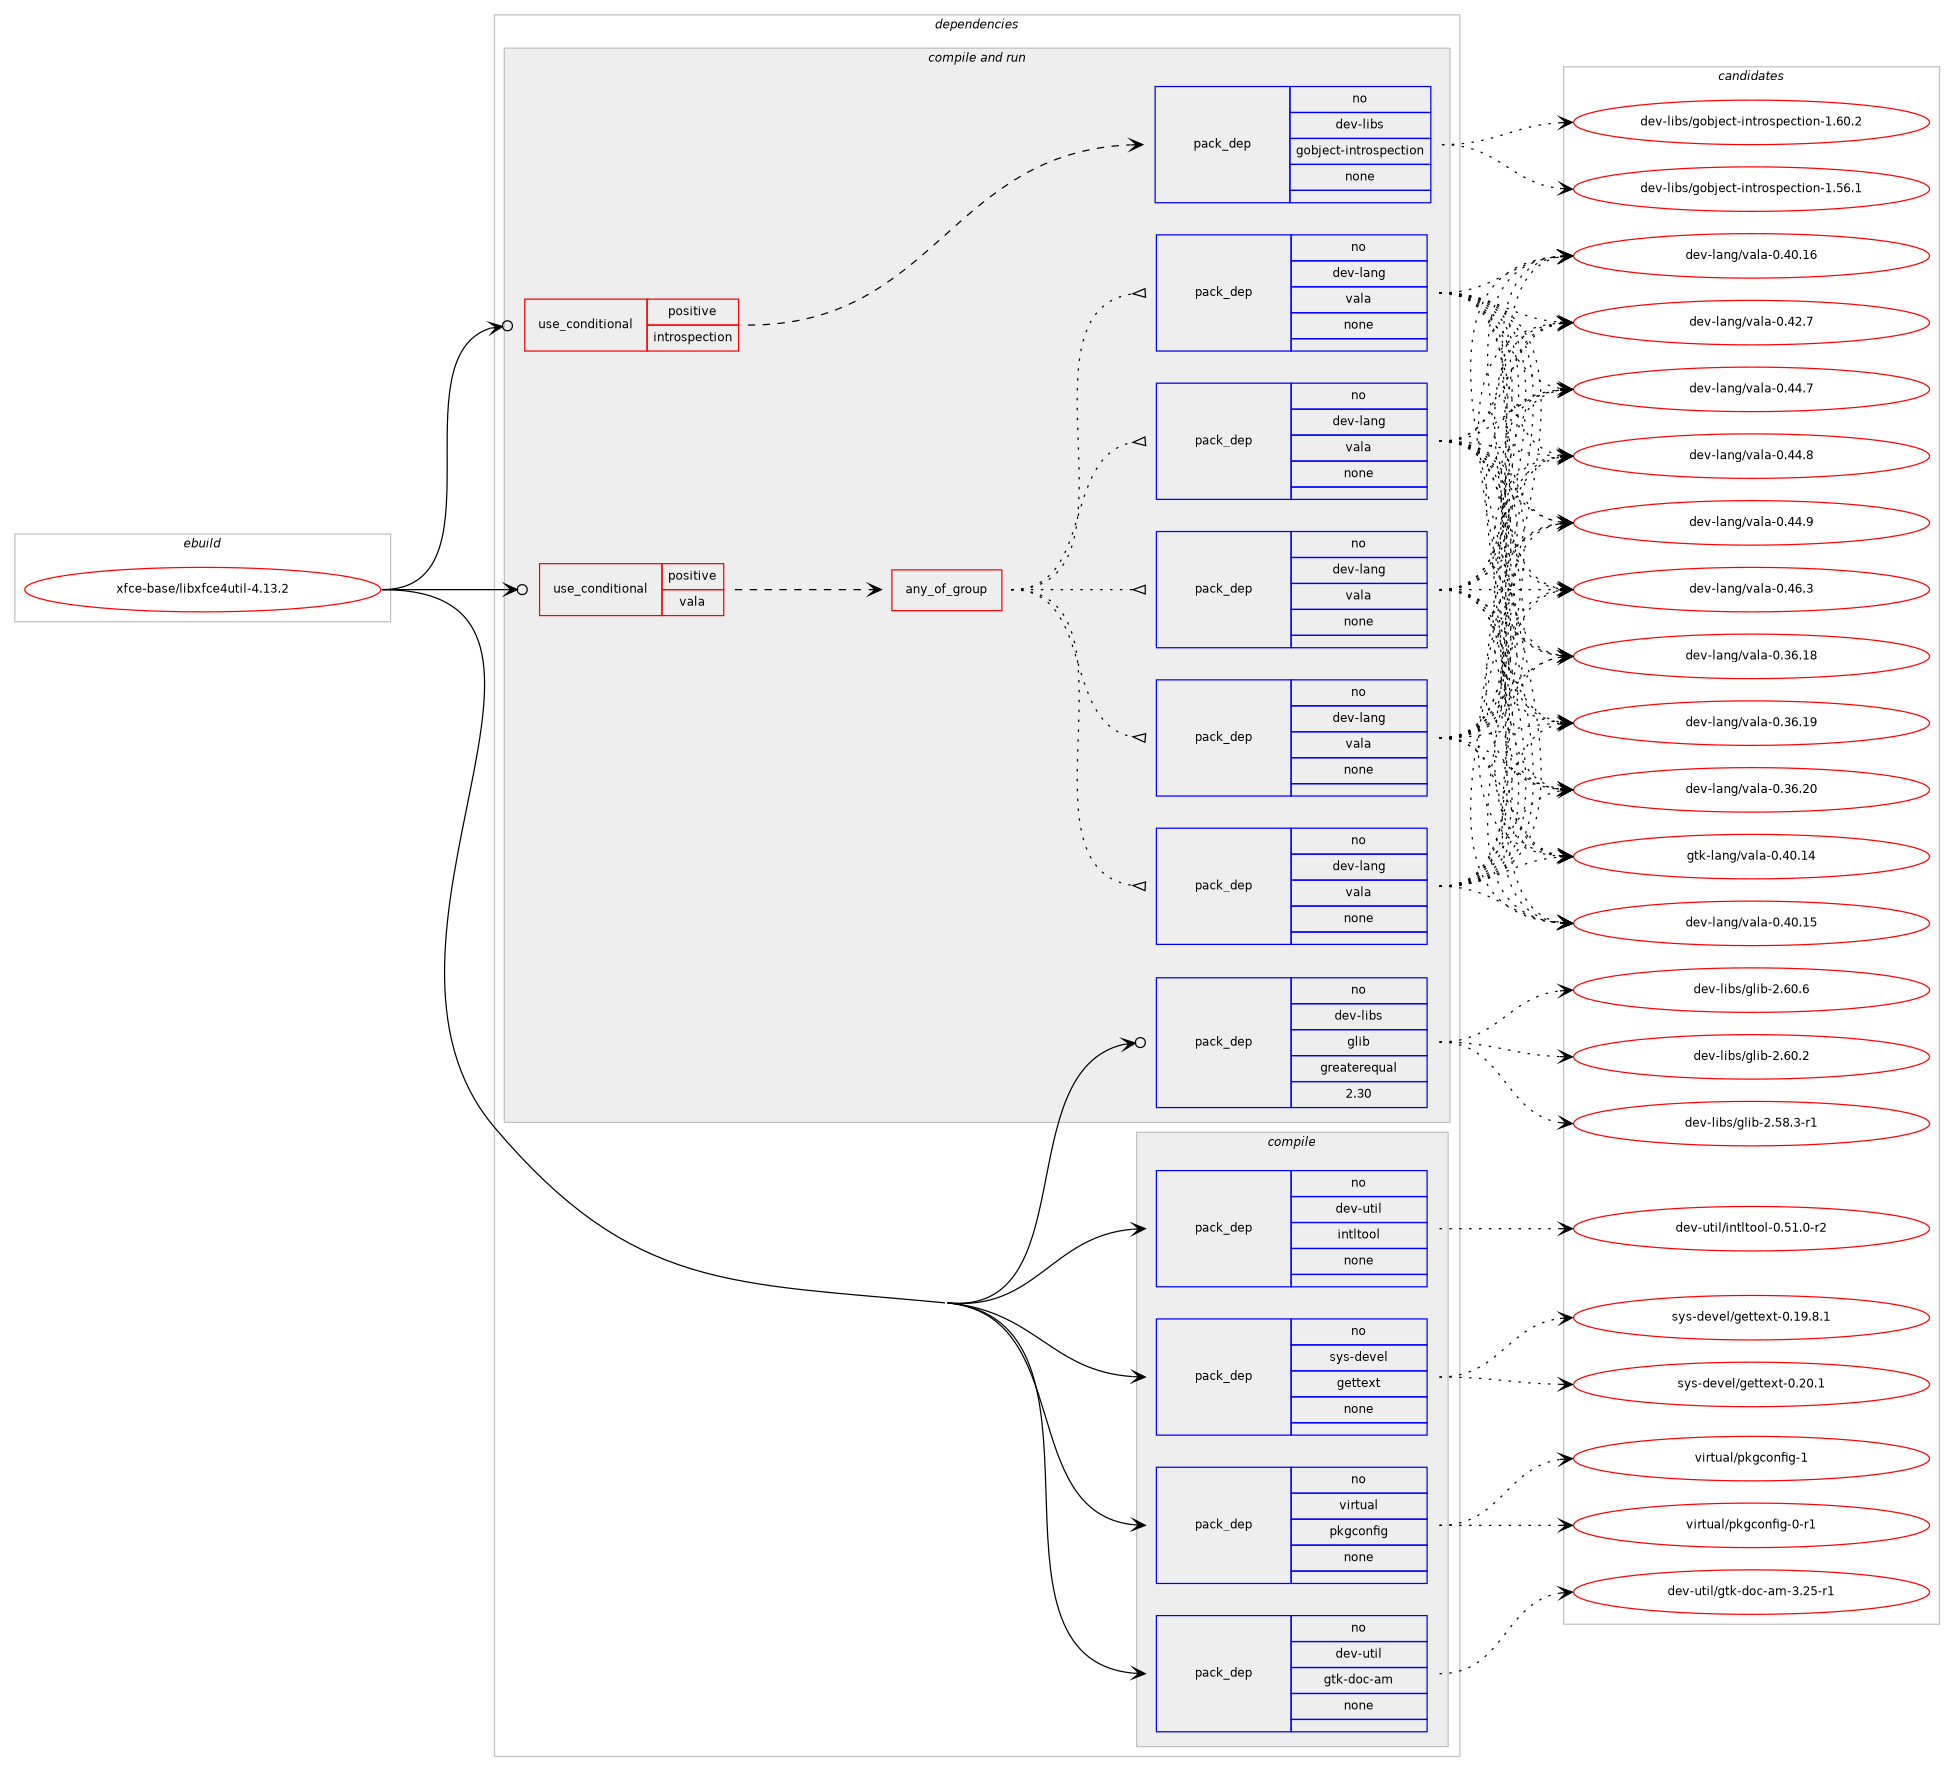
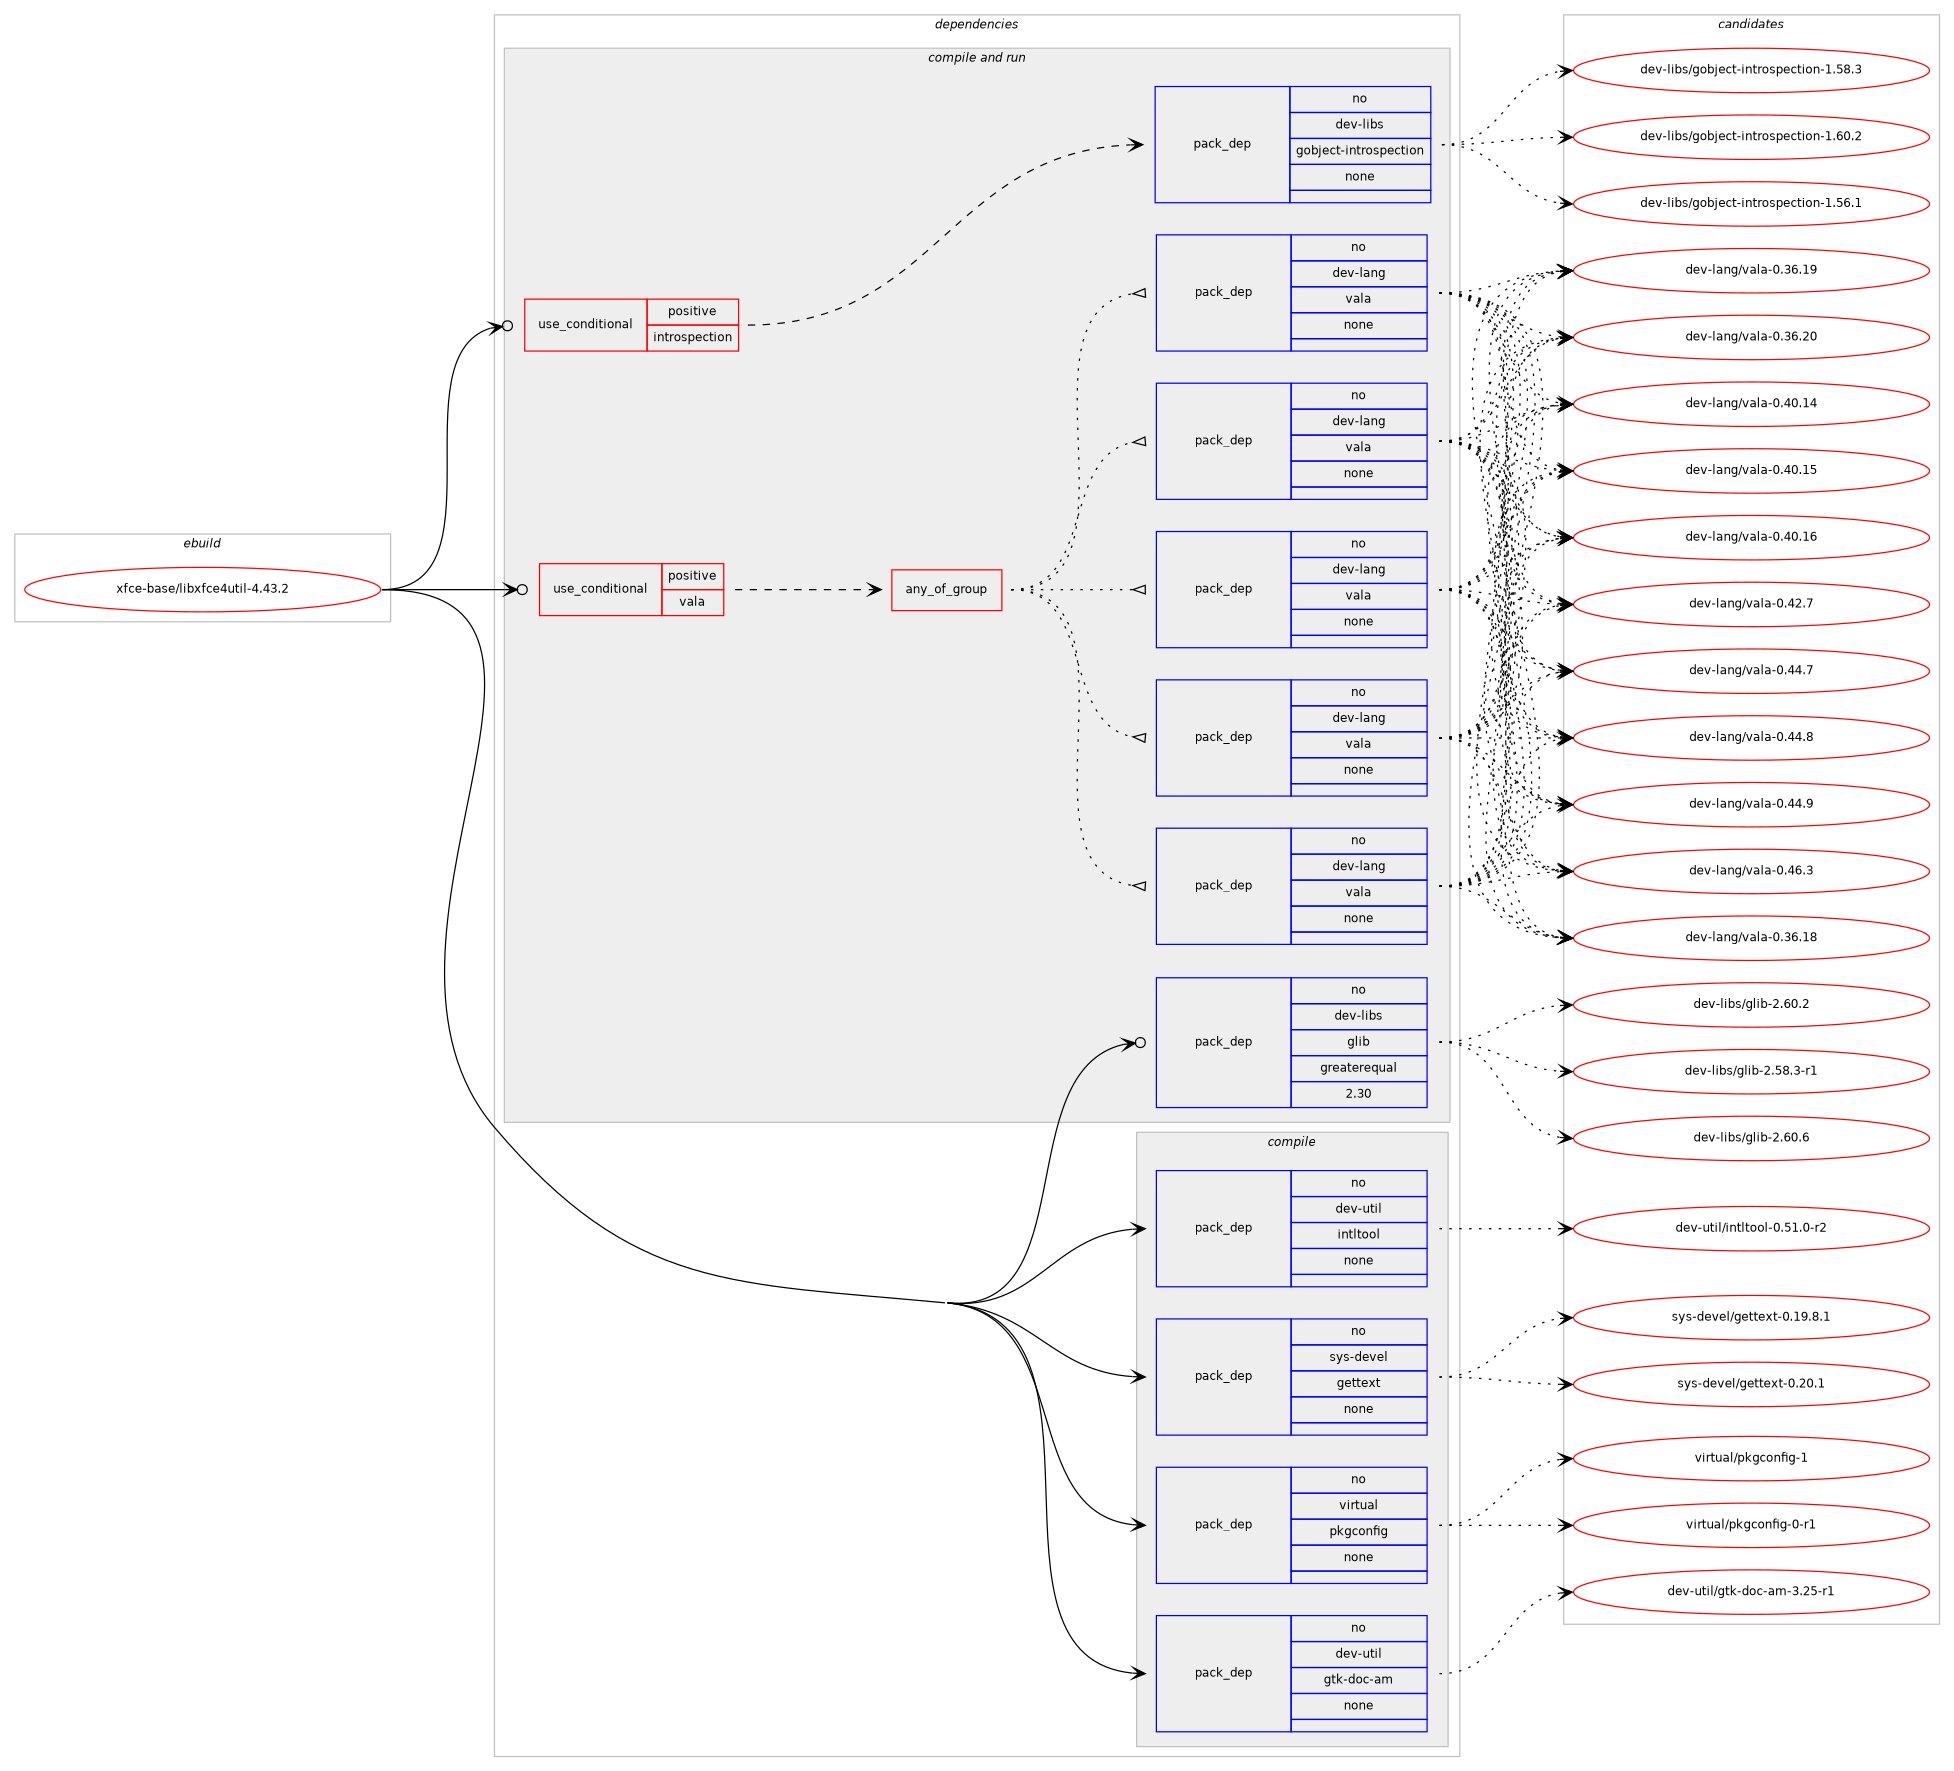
node "dev-libs/gobject-introspection-1.58.3": added
node "xfce-base/libxfce4util-4.13.2": label "xfce-base/libxfce4util-4.13.2" -> "xfce-base/libxfce4util-4.43.2"
node "gtk-lang/vala-0.40.14": label "gtk-lang/vala-0.40.14" -> "dev-lang/vala-0.40.14"
